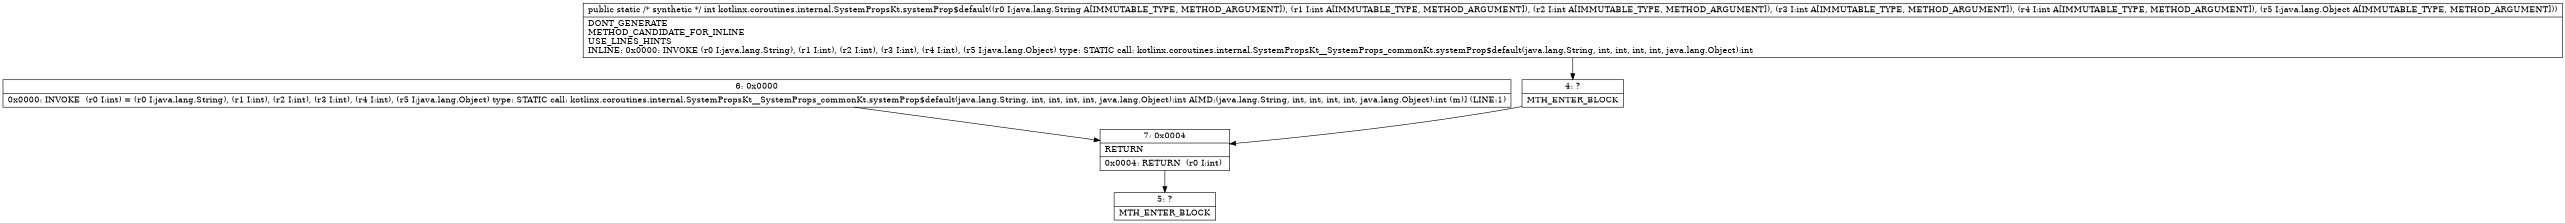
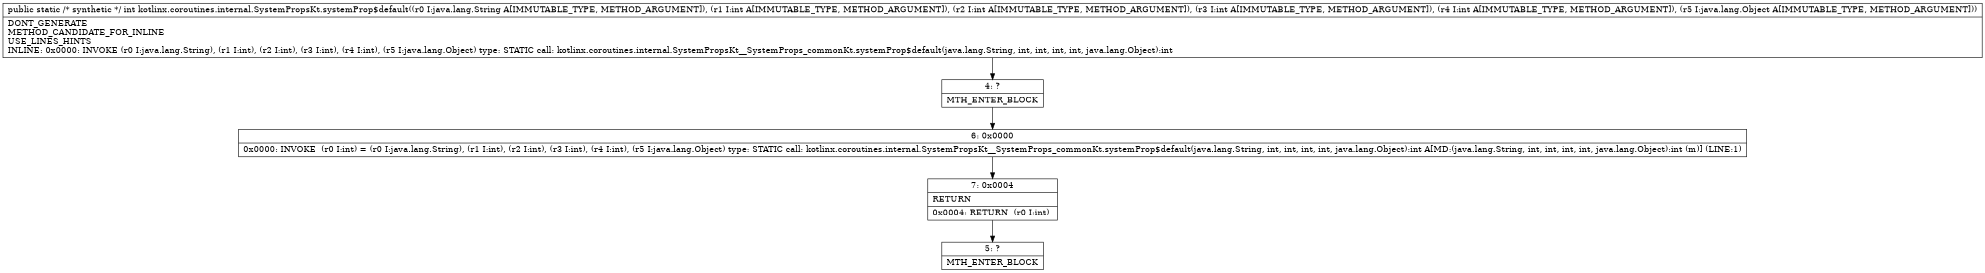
edge "4: ?" -> "7: 0x0004": now "4: ?" -> "6: 0x0000"
